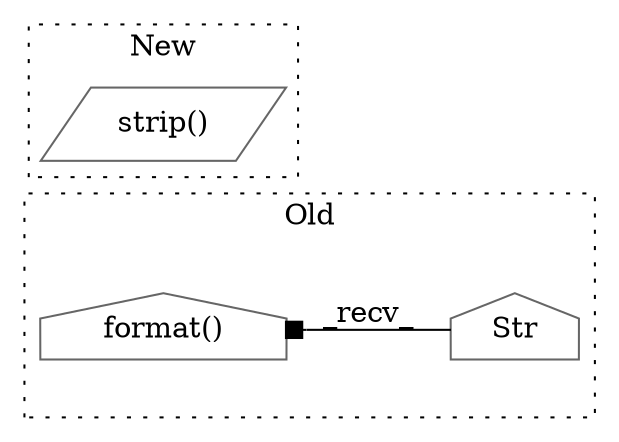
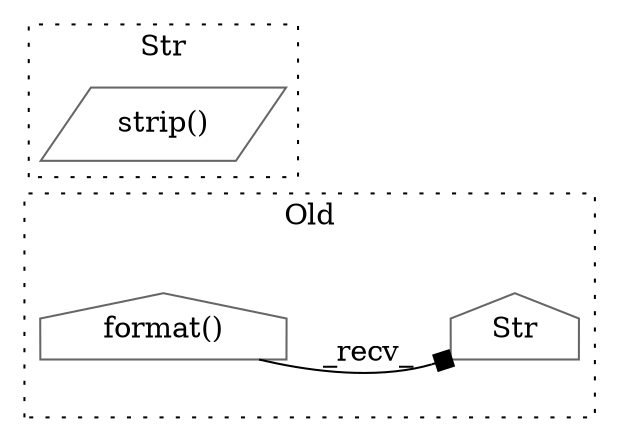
cluster "New": label "New" -> "Str"
edge "Str" -> "format()": reversed
